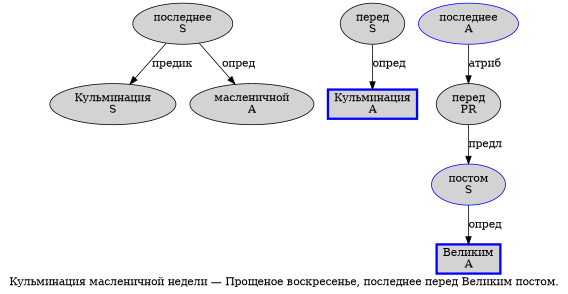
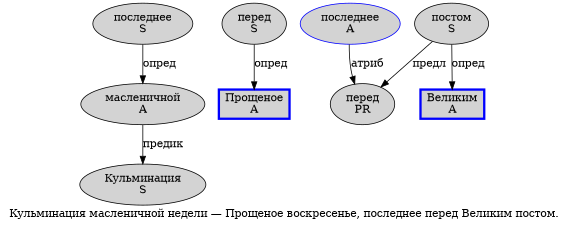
edge "последнее S" -> "Кульминация S": now "масленичной A" -> "Кульминация S"
node "Кульминация A": label "Кульминация A" -> "Прощеное A"
edge "перед PR" -> "постом S": reversed
node "постом S": color blue -> black
